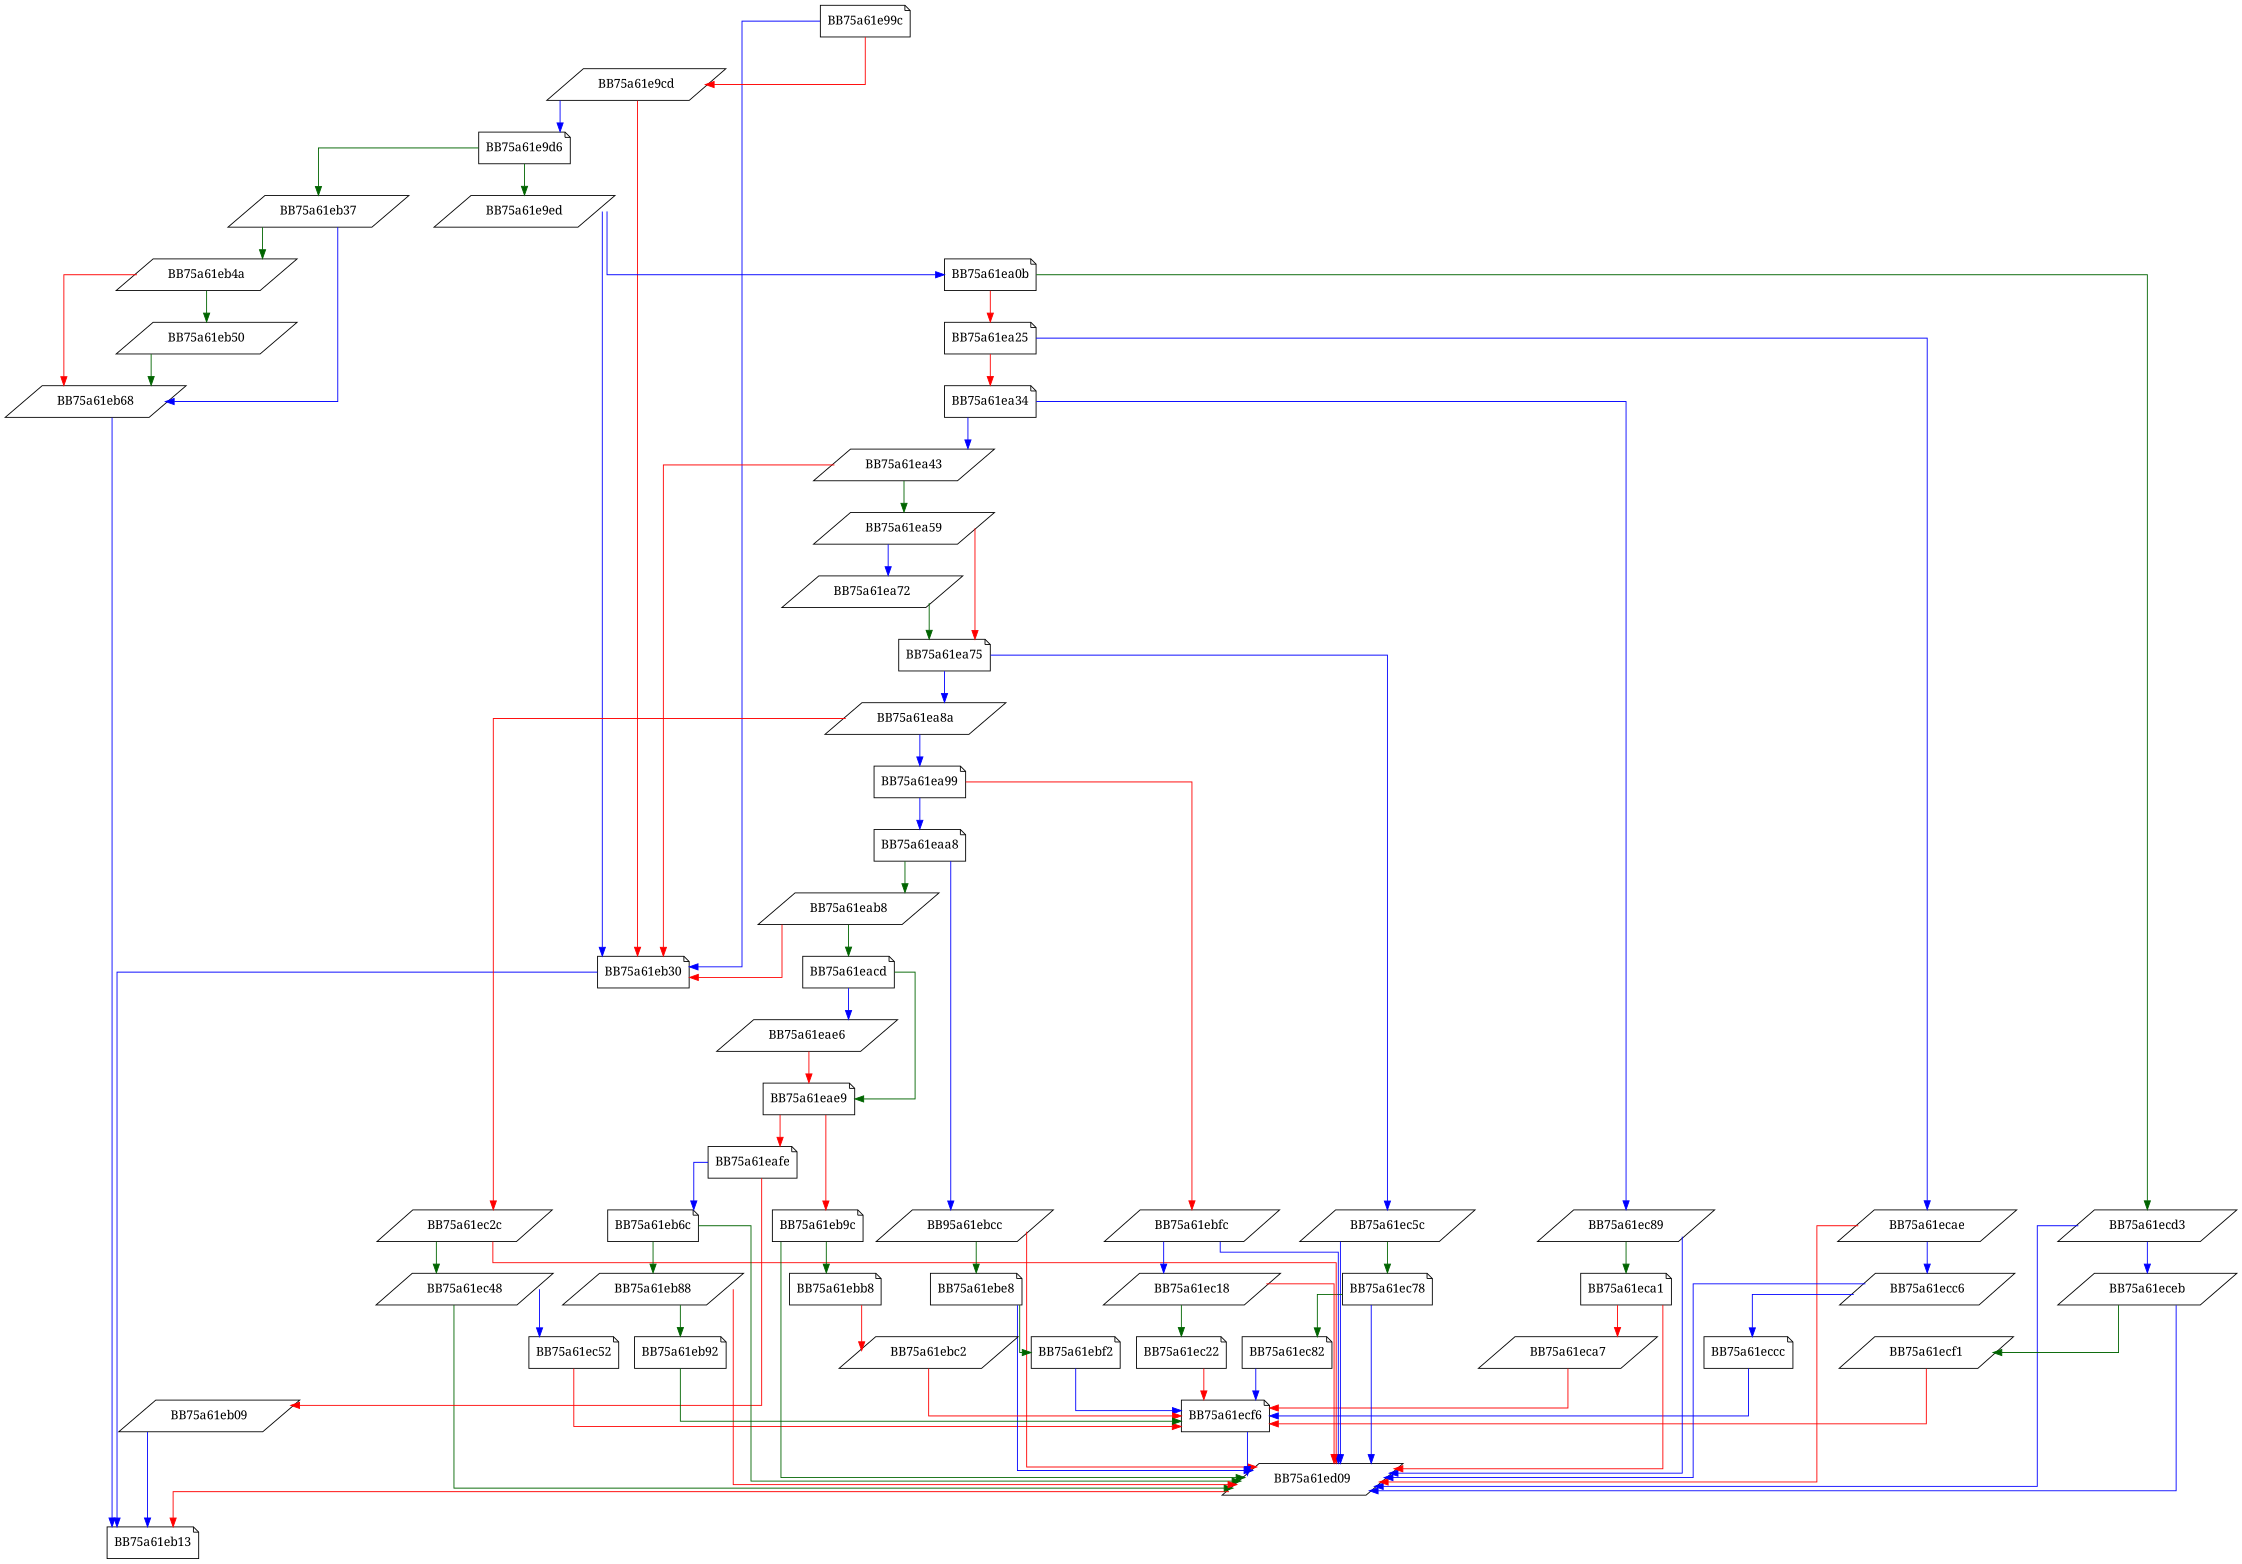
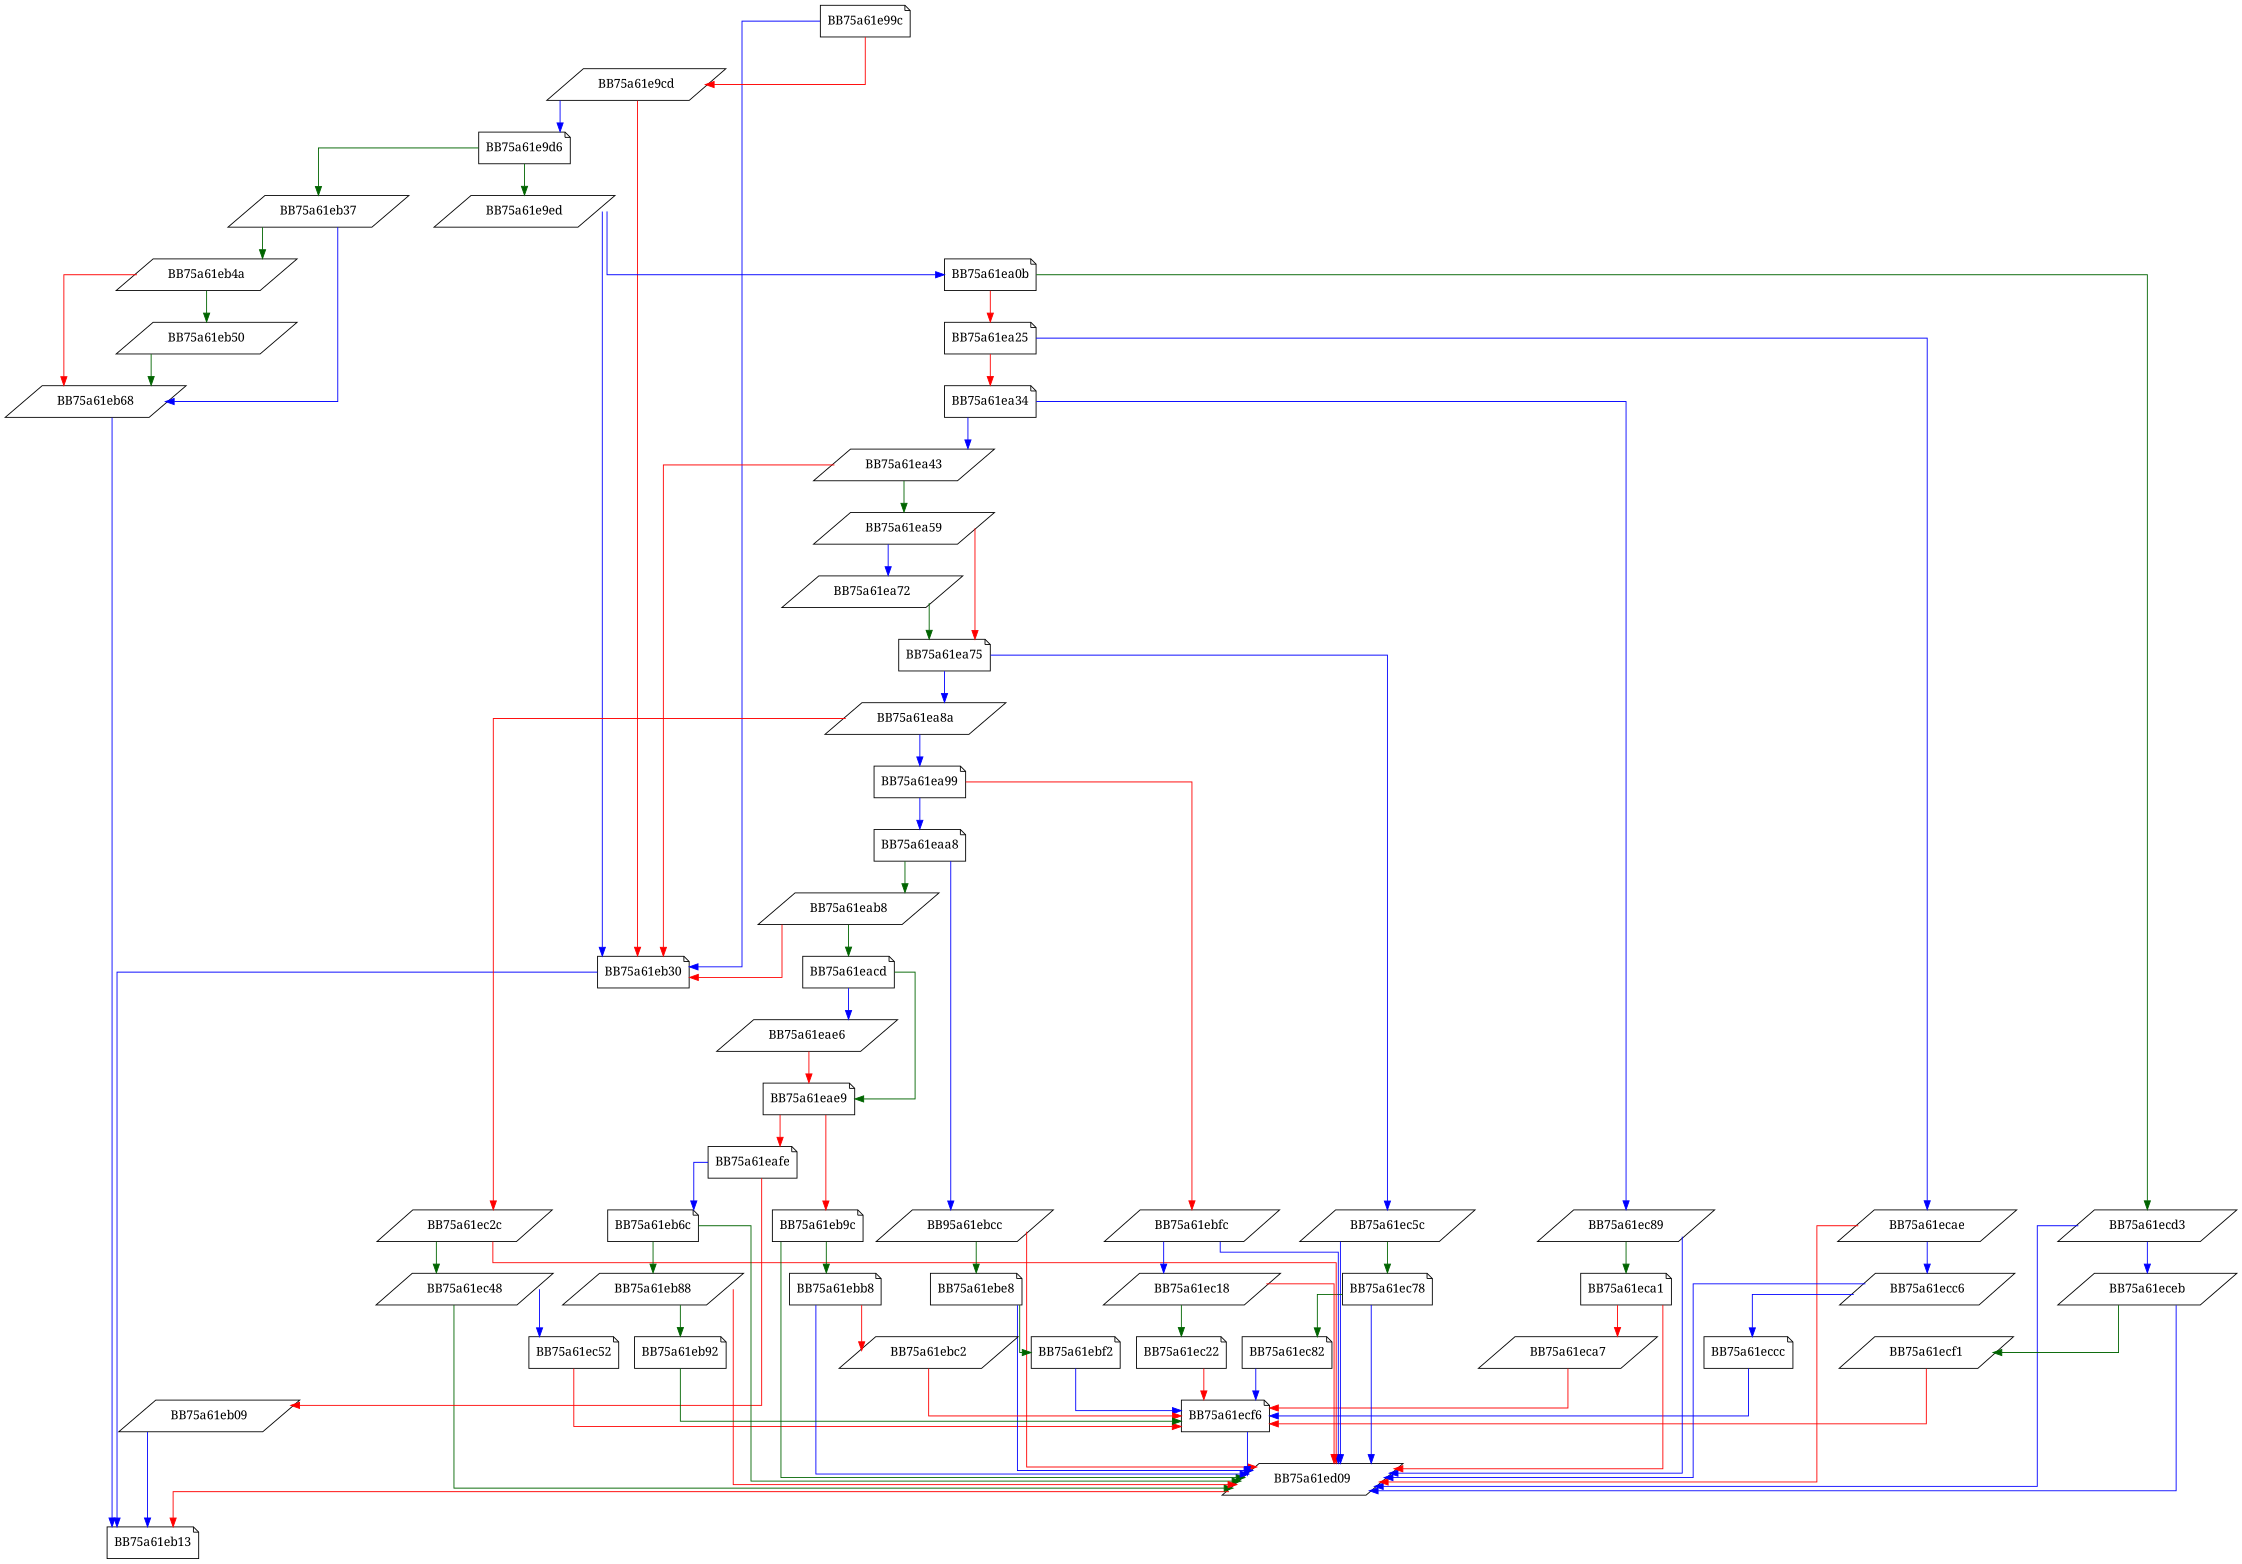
edge "BB75a61ebb8" -> "BB75a61ed09": added
